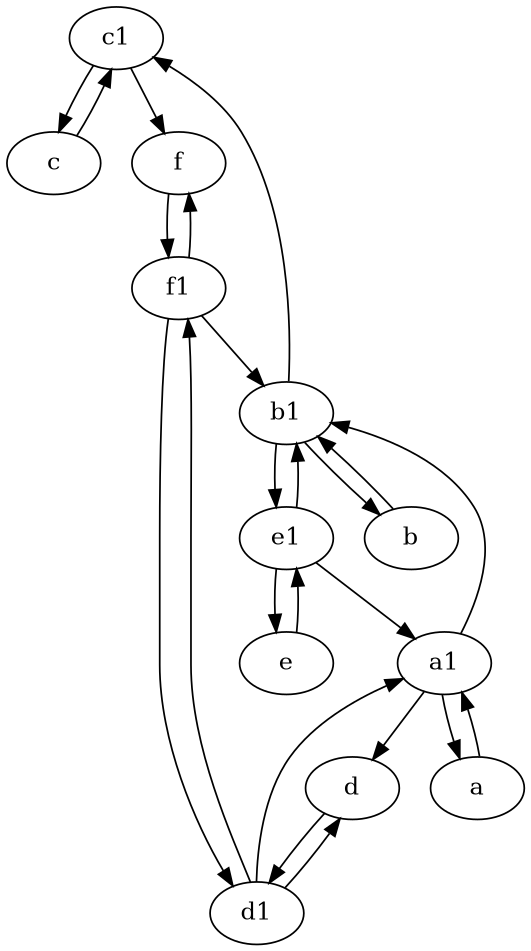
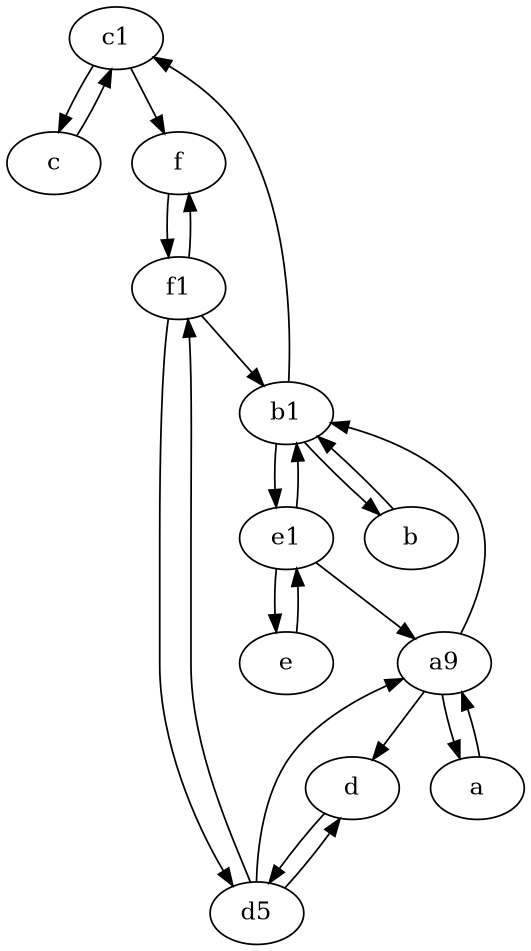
node "a1": label "a1" -> "a9"
node "d1": label "d1" -> "d5"
